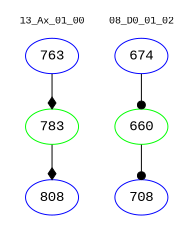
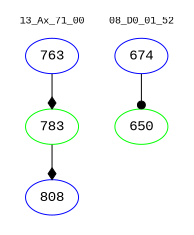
cluster "13_Ax_01_00": label "13_Ax_01_00" -> "13_Ax_71_00"
cluster "08_D0_01_02": label "08_D0_01_02" -> "08_D0_01_52"
node "660": label "660" -> "650"
node "708": removed
